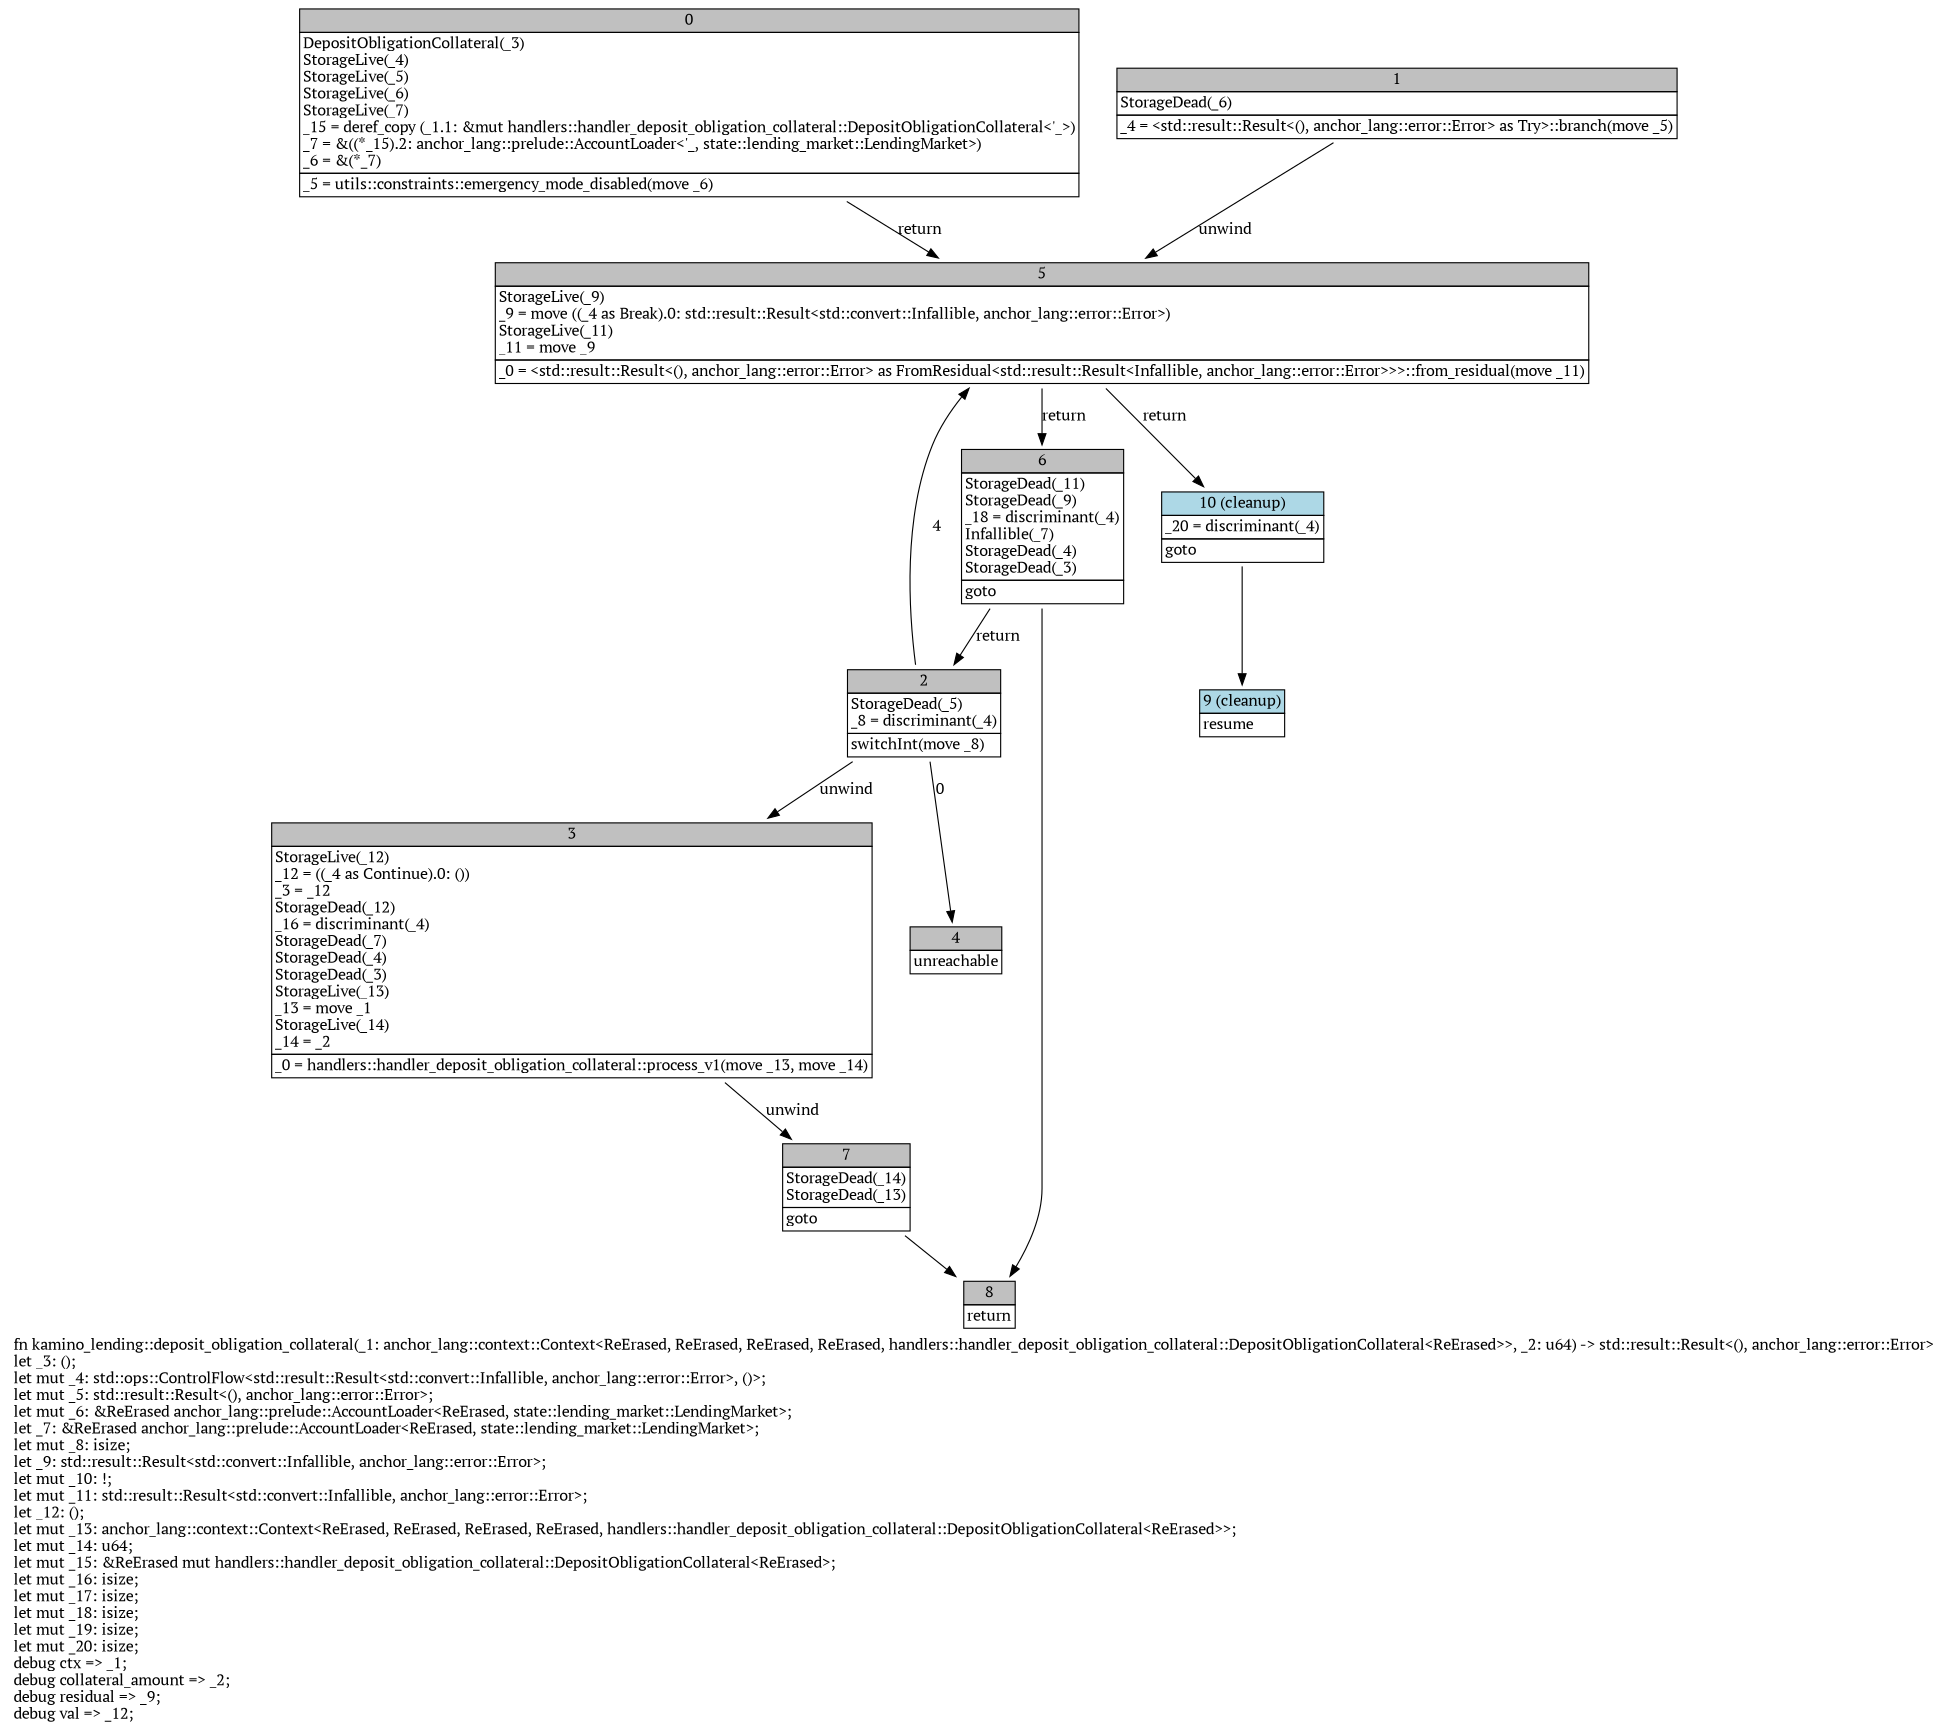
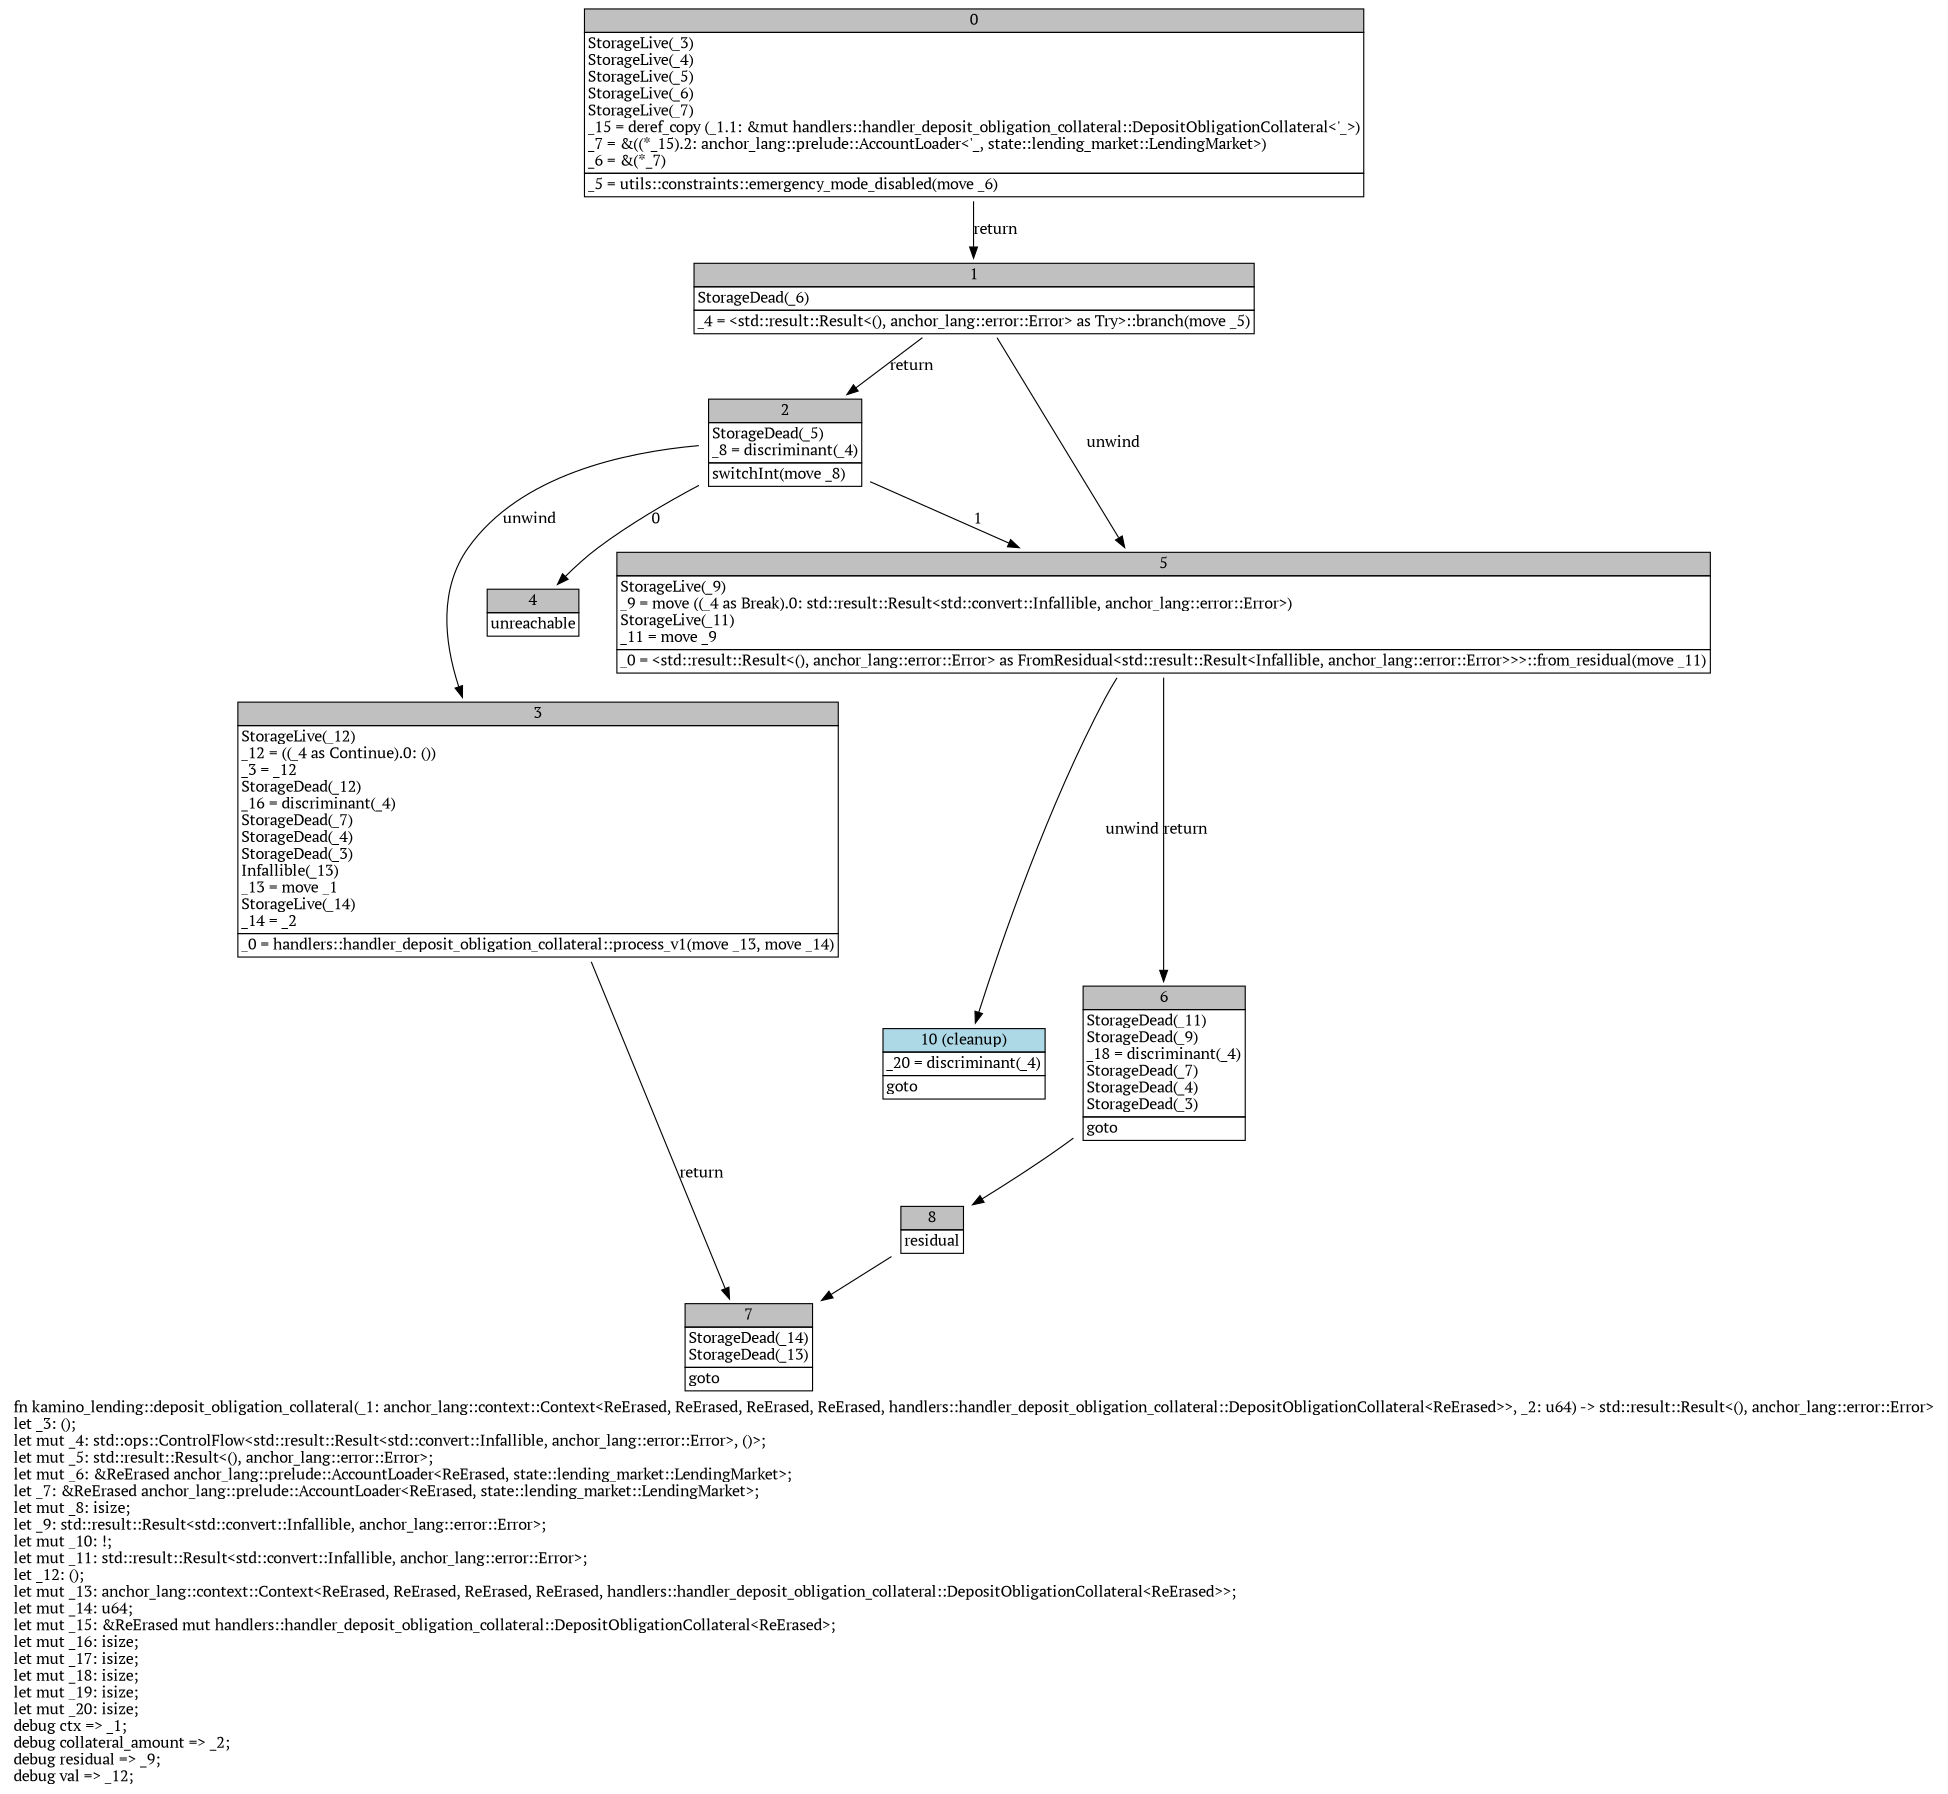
node "0": text "DepositObligationCollateral(_3)" -> "StorageLive(_3)"
edge "0" -> "5": now "0" -> "1"
edge "5" -> "10 (cleanup)": label "return" -> "unwind"
edge "2" -> "5": label "4" -> "1"
node "6": text "Infallible(_7)" -> "StorageDead(_7)"
edge "6" -> "2": now "1" -> "2"
node "9 (cleanup)": removed
node "3": text "StorageLive(_13)" -> "Infallible(_13)"
edge "3" -> "7": label "unwind" -> "return"
edge "7" -> "8": reversed
node "8": text "return" -> "residual"
